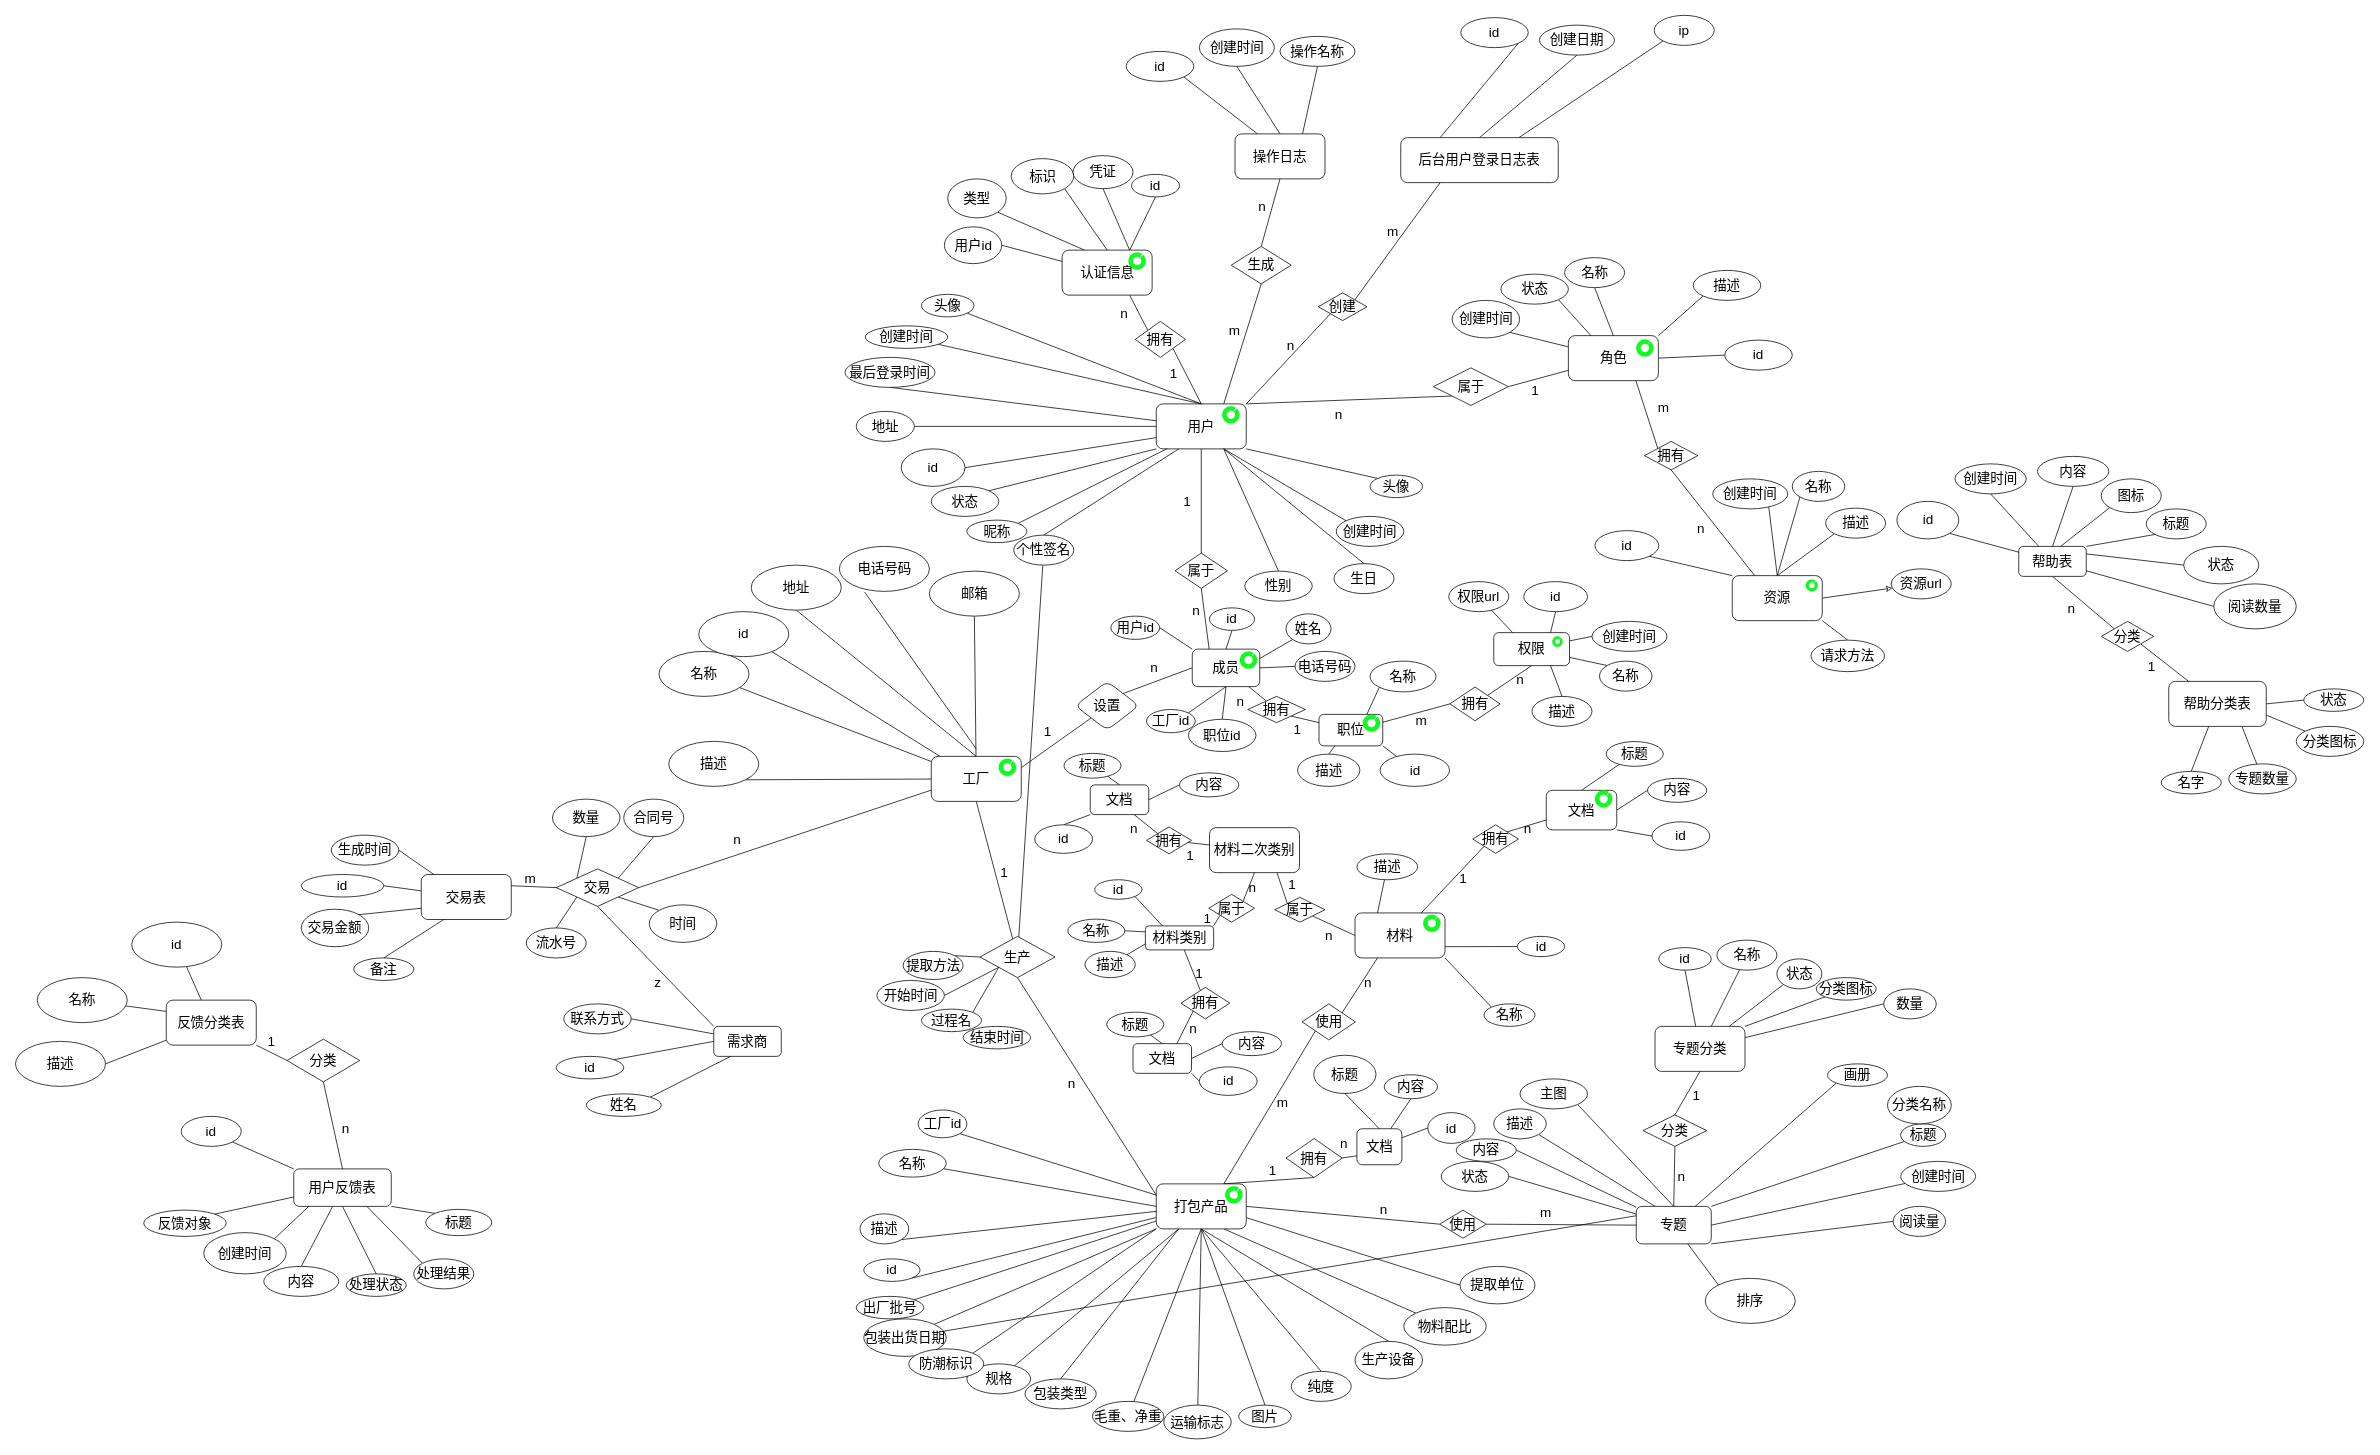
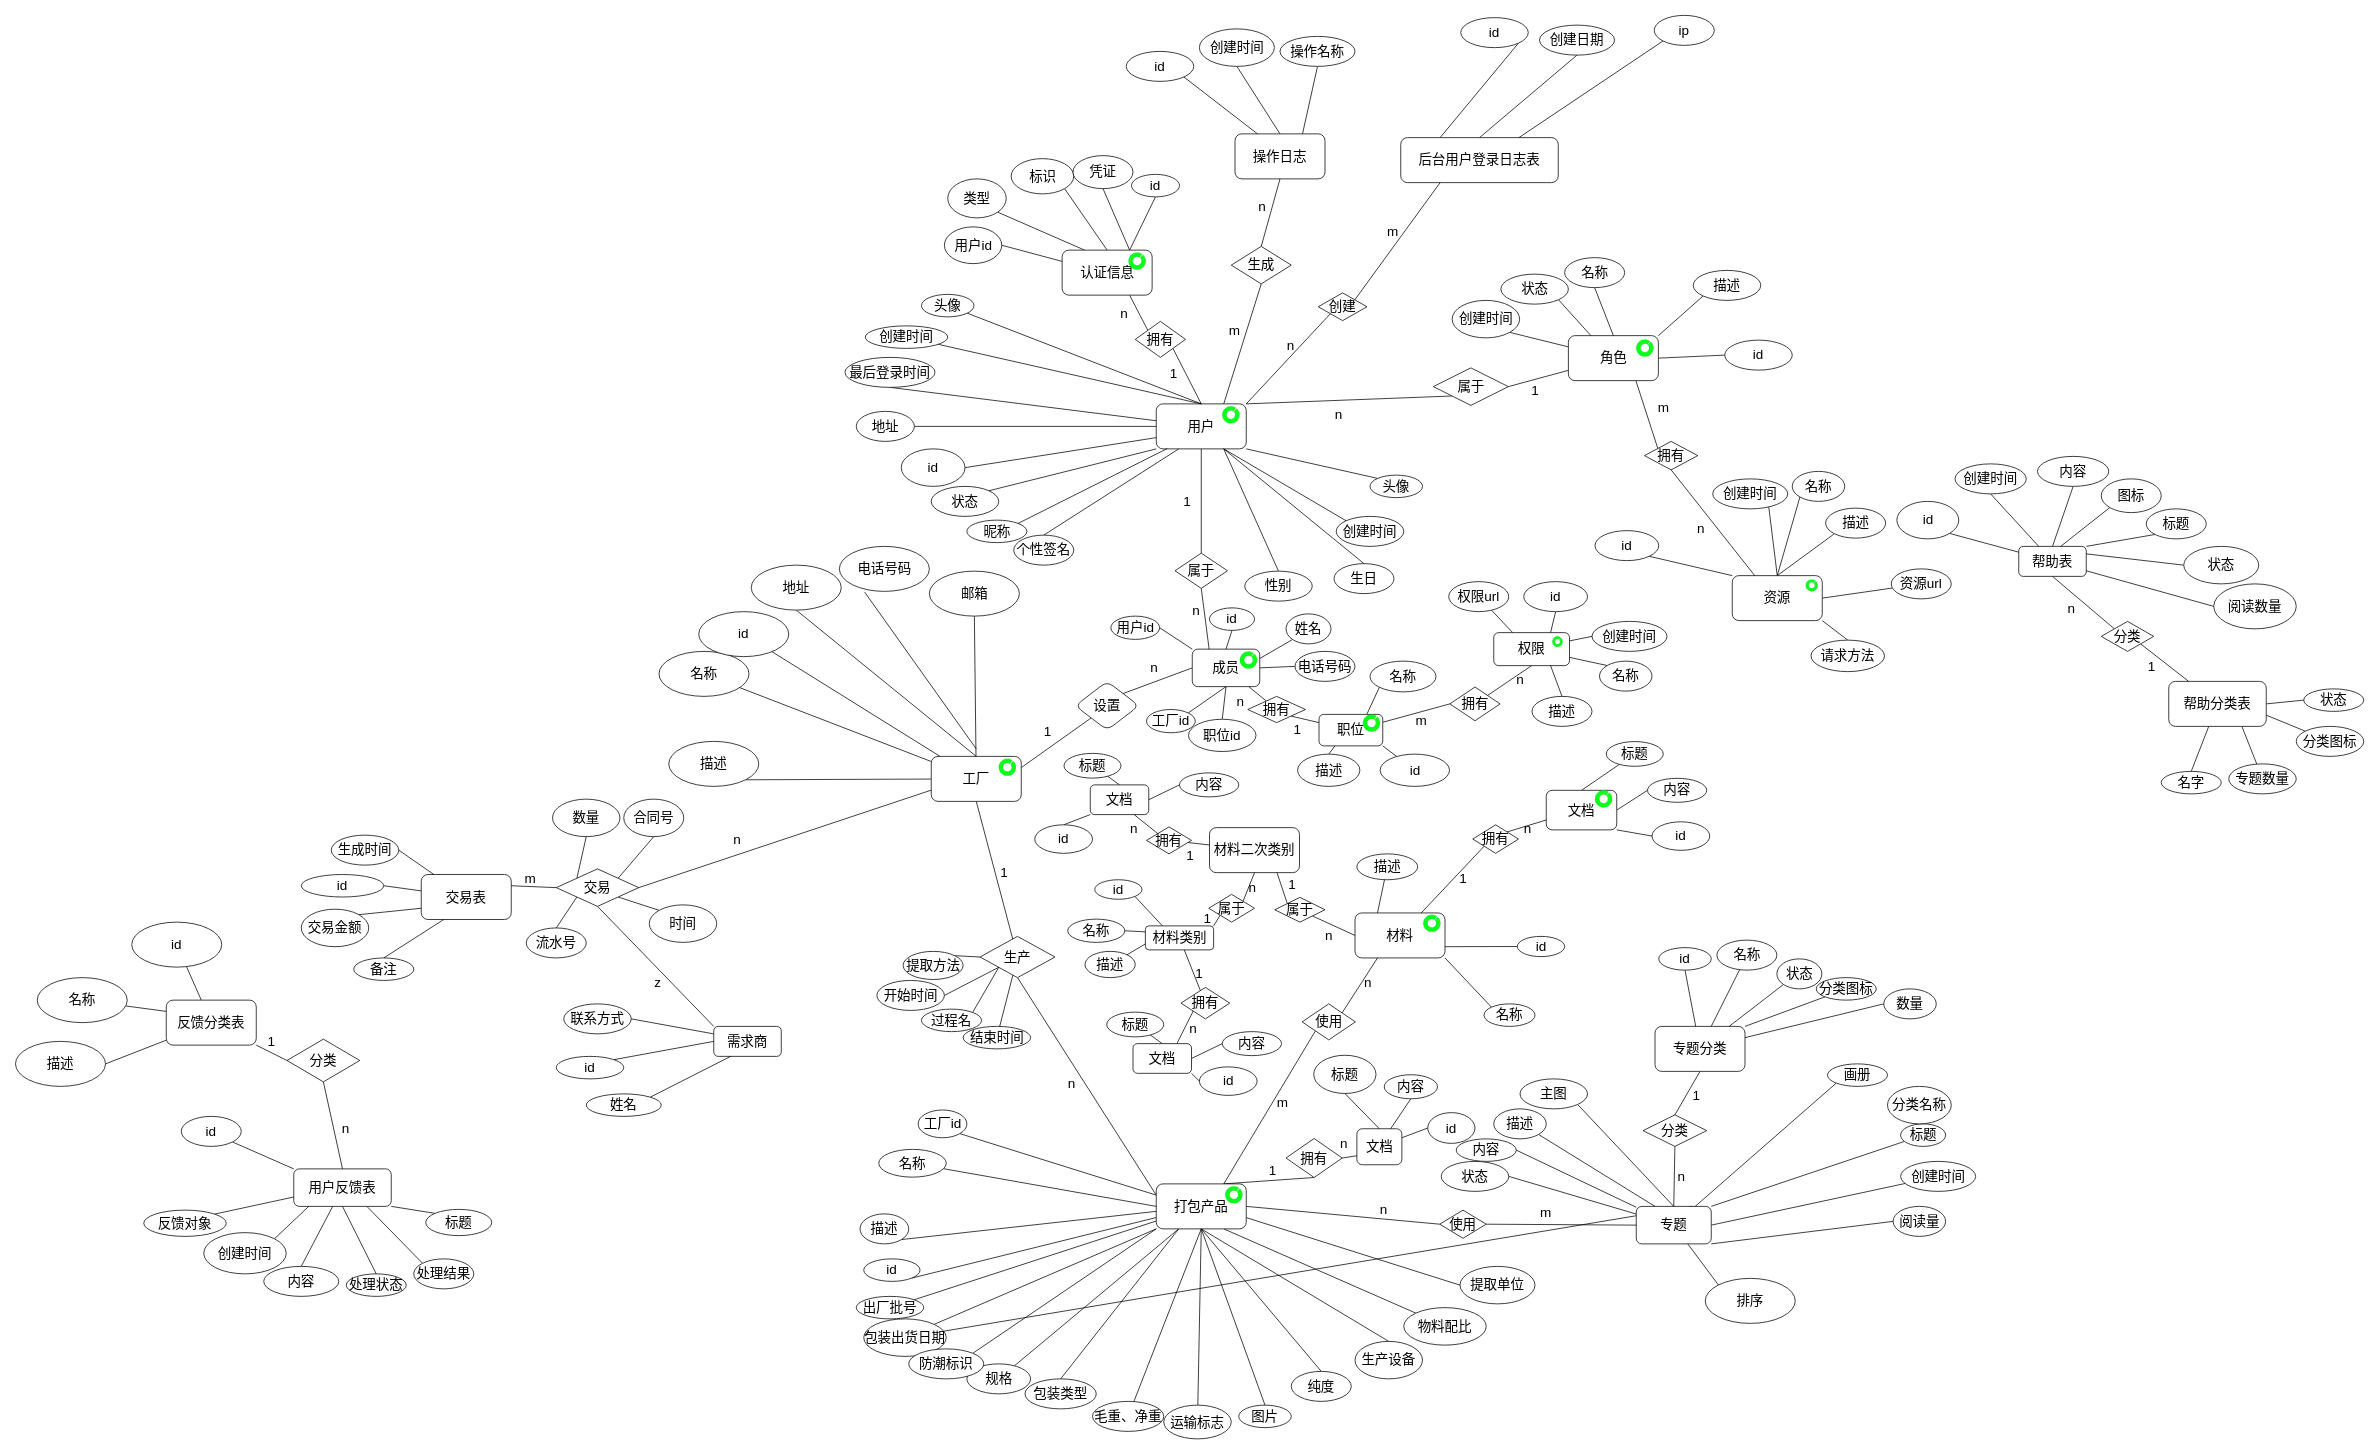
edge "资源" -> "资源url": arrowhead classic -> none
edge "个性签名" -- "生产": now "结束时间" -- "生产"
